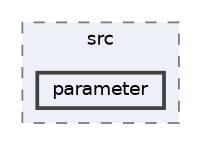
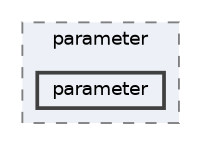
cluster "src": label "src" -> "parameter"
